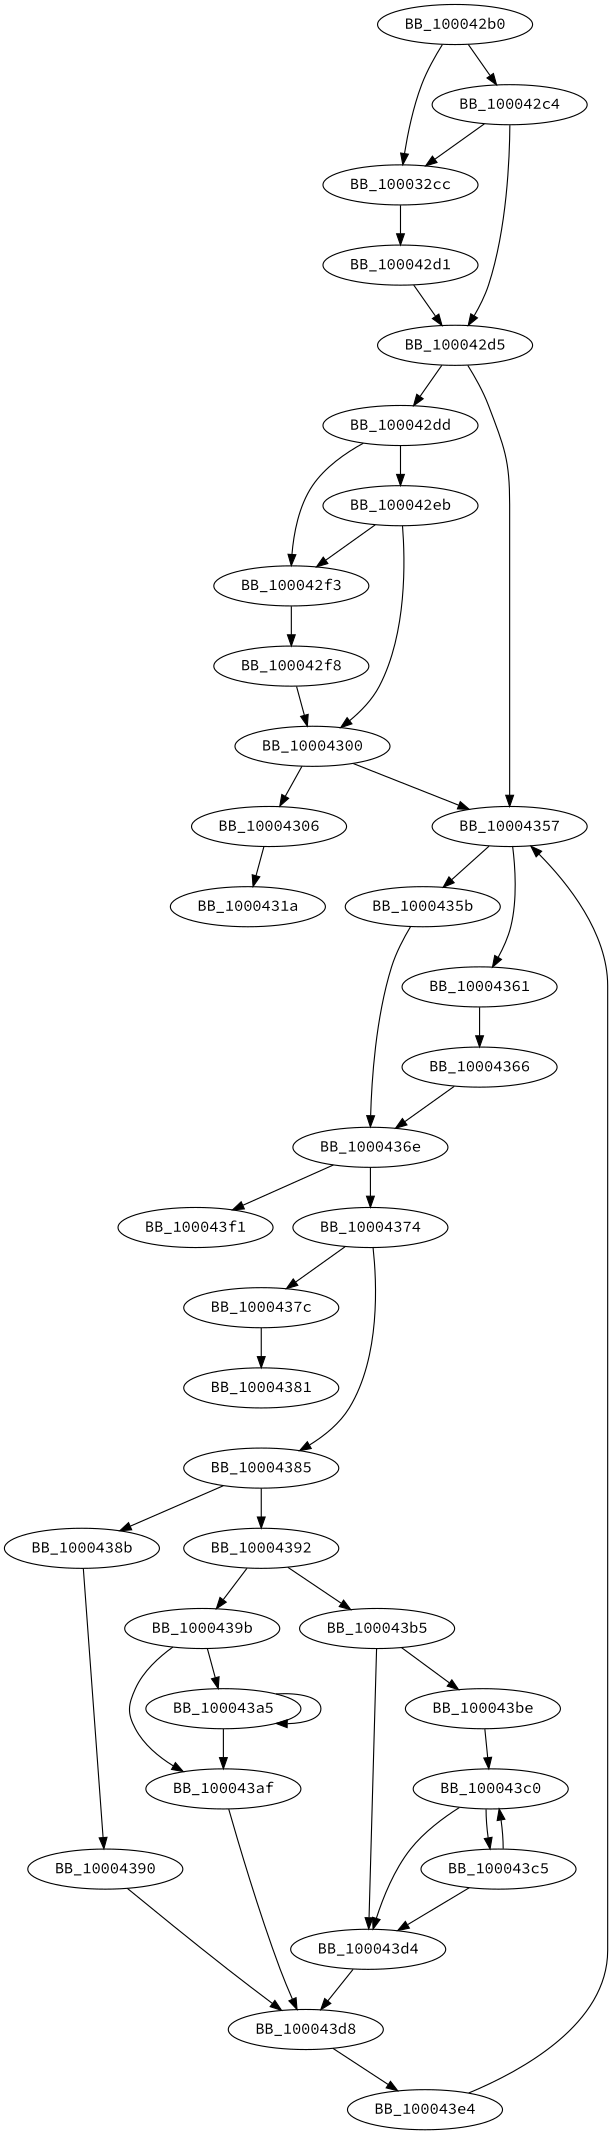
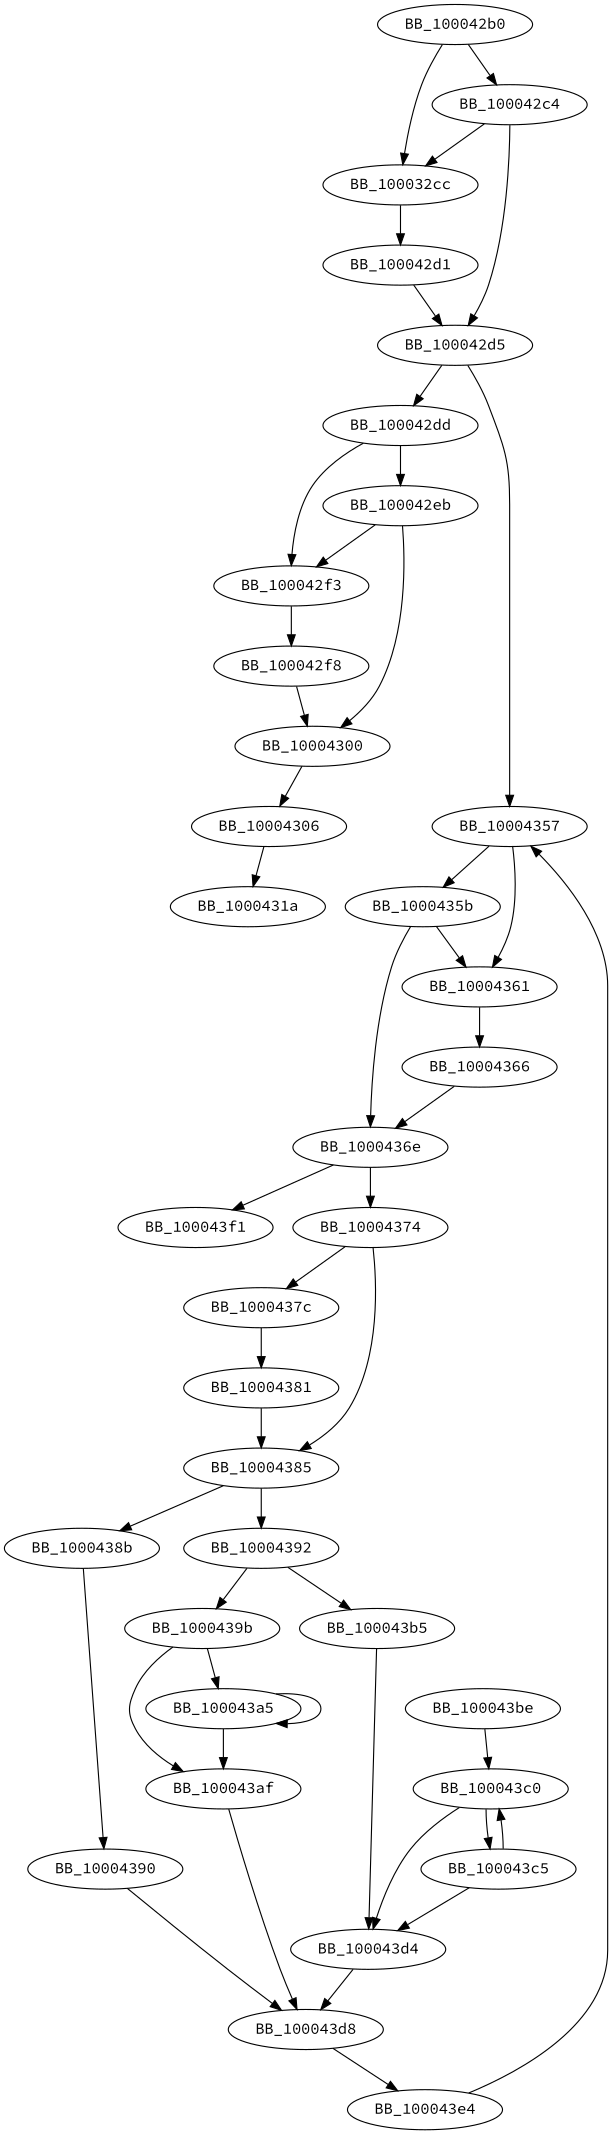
edge "BB_10004300" -> "BB_10004357": removed
edge "BB_1000435b" -> "BB_10004361": added
edge "BB_10004381" -> "BB_10004385": added
edge "BB_100043b5" -> "BB_100043be": removed
